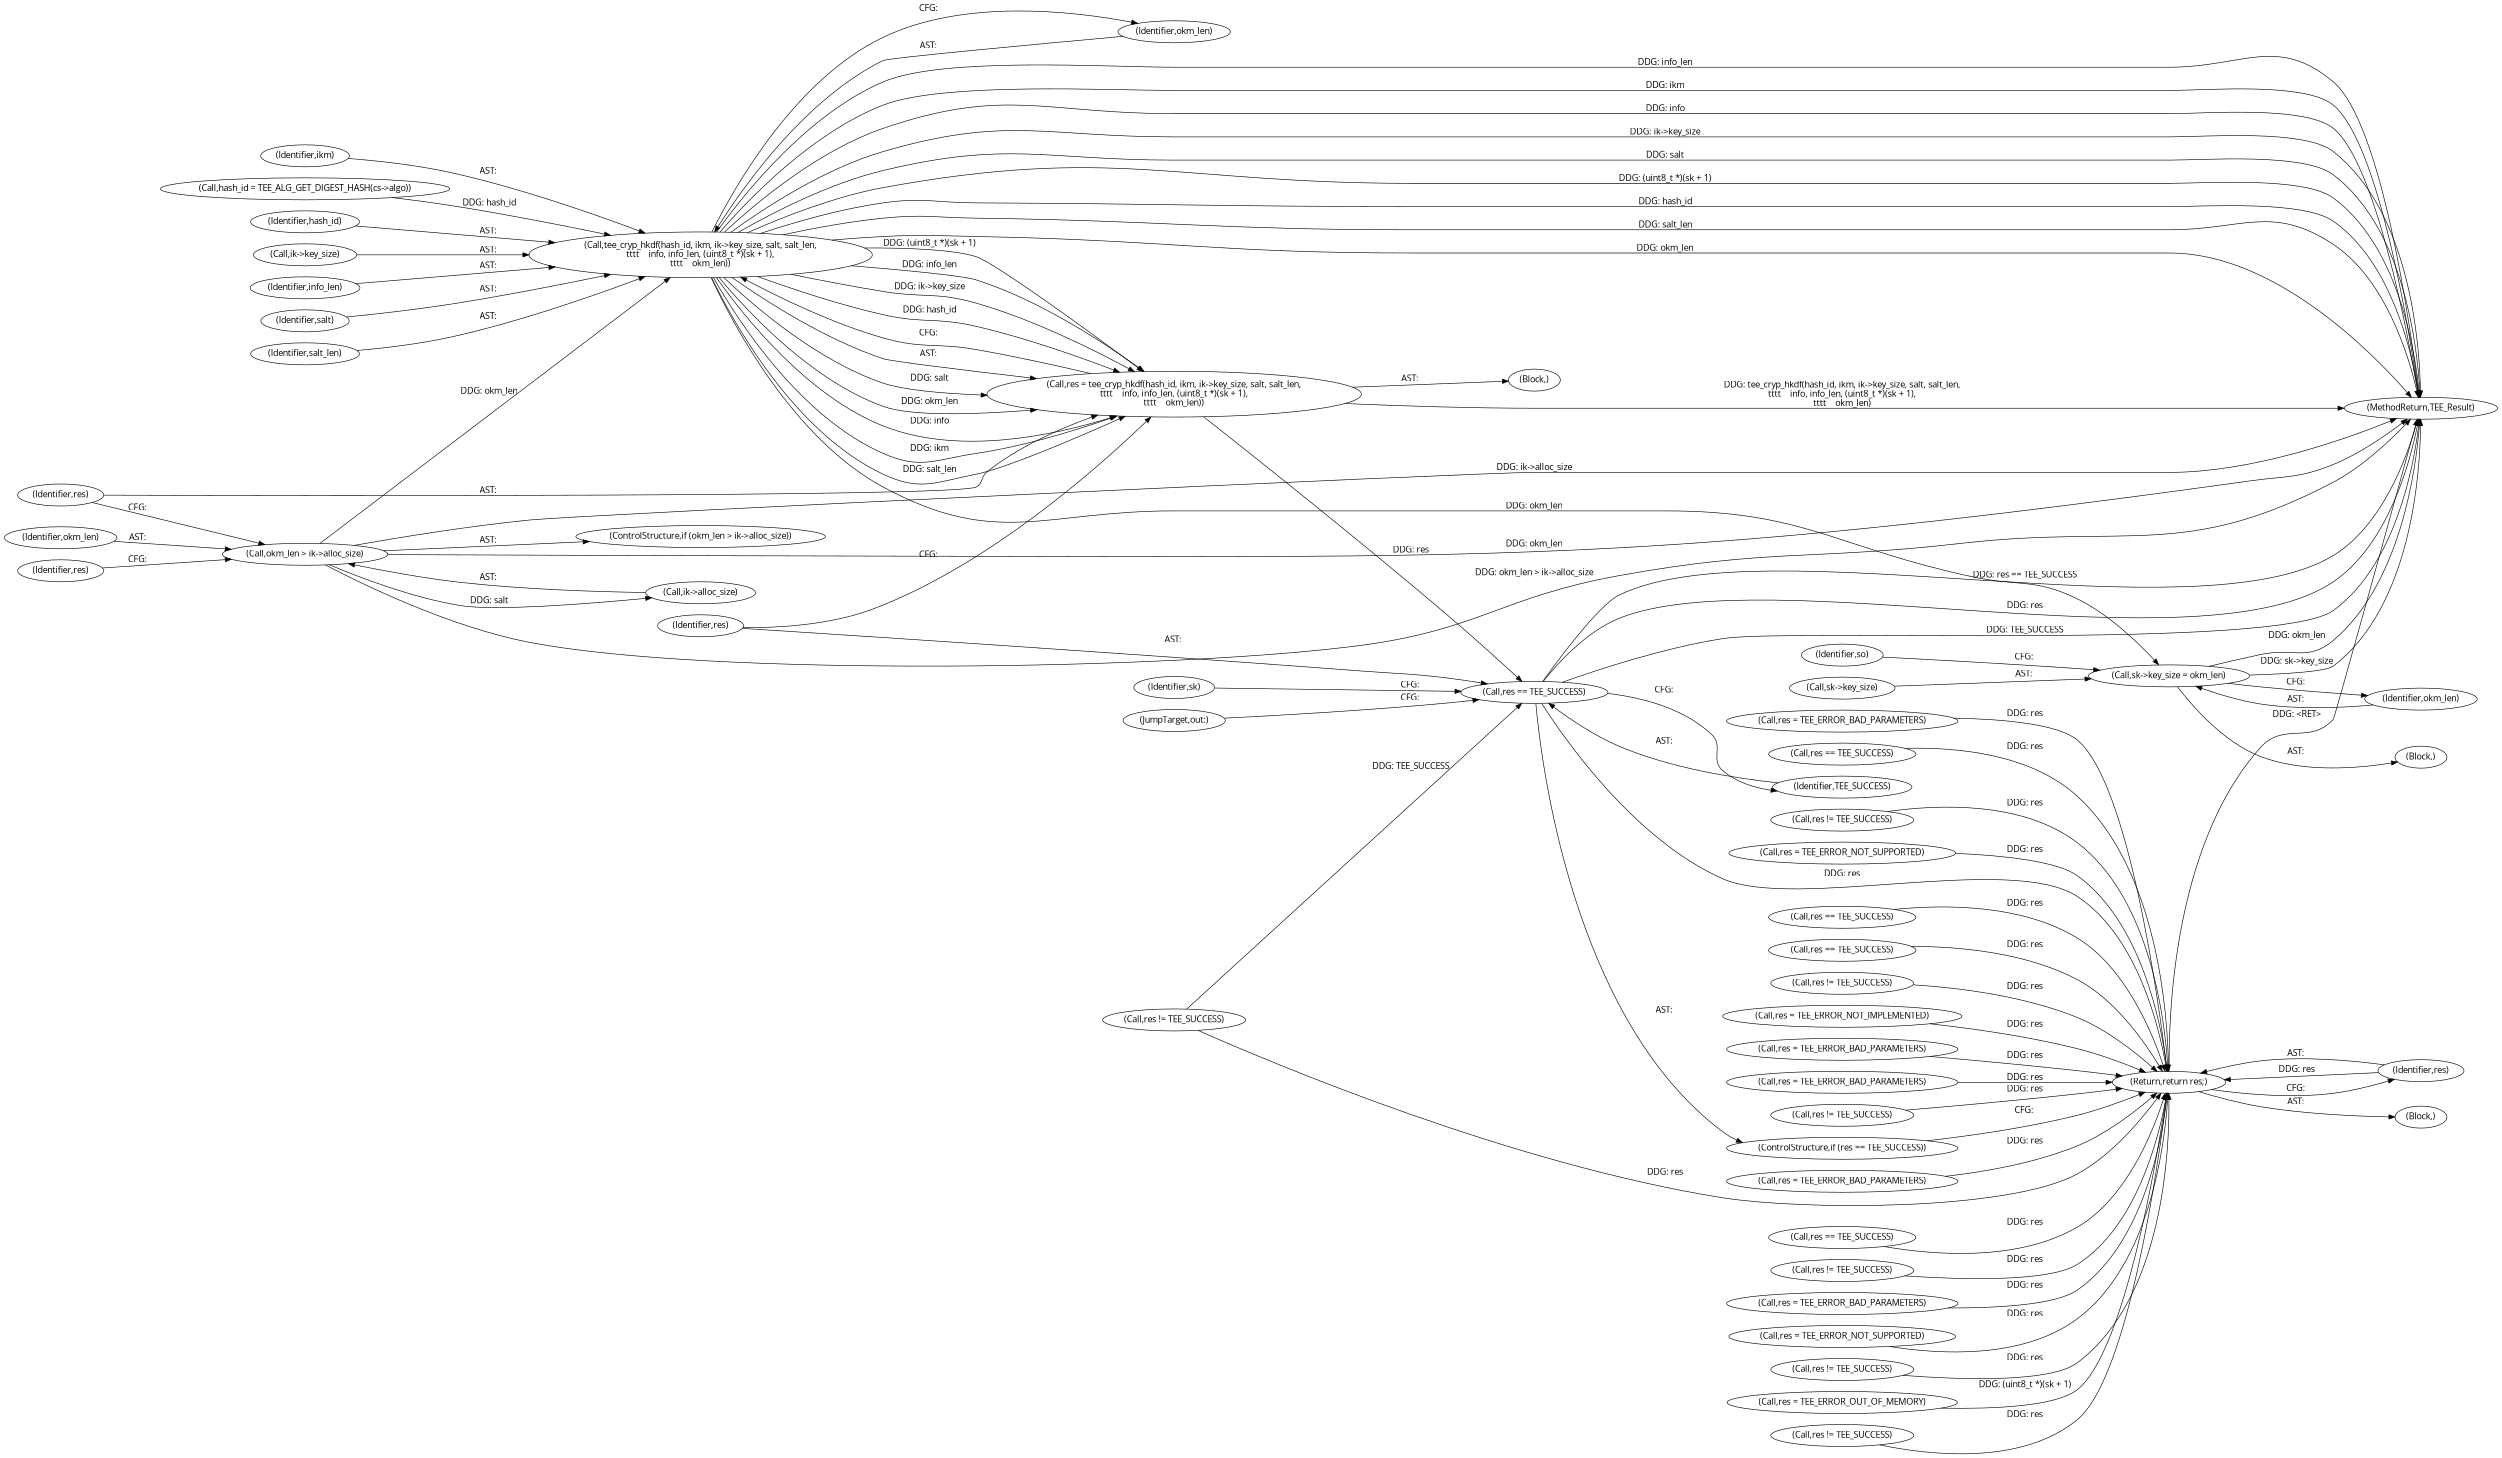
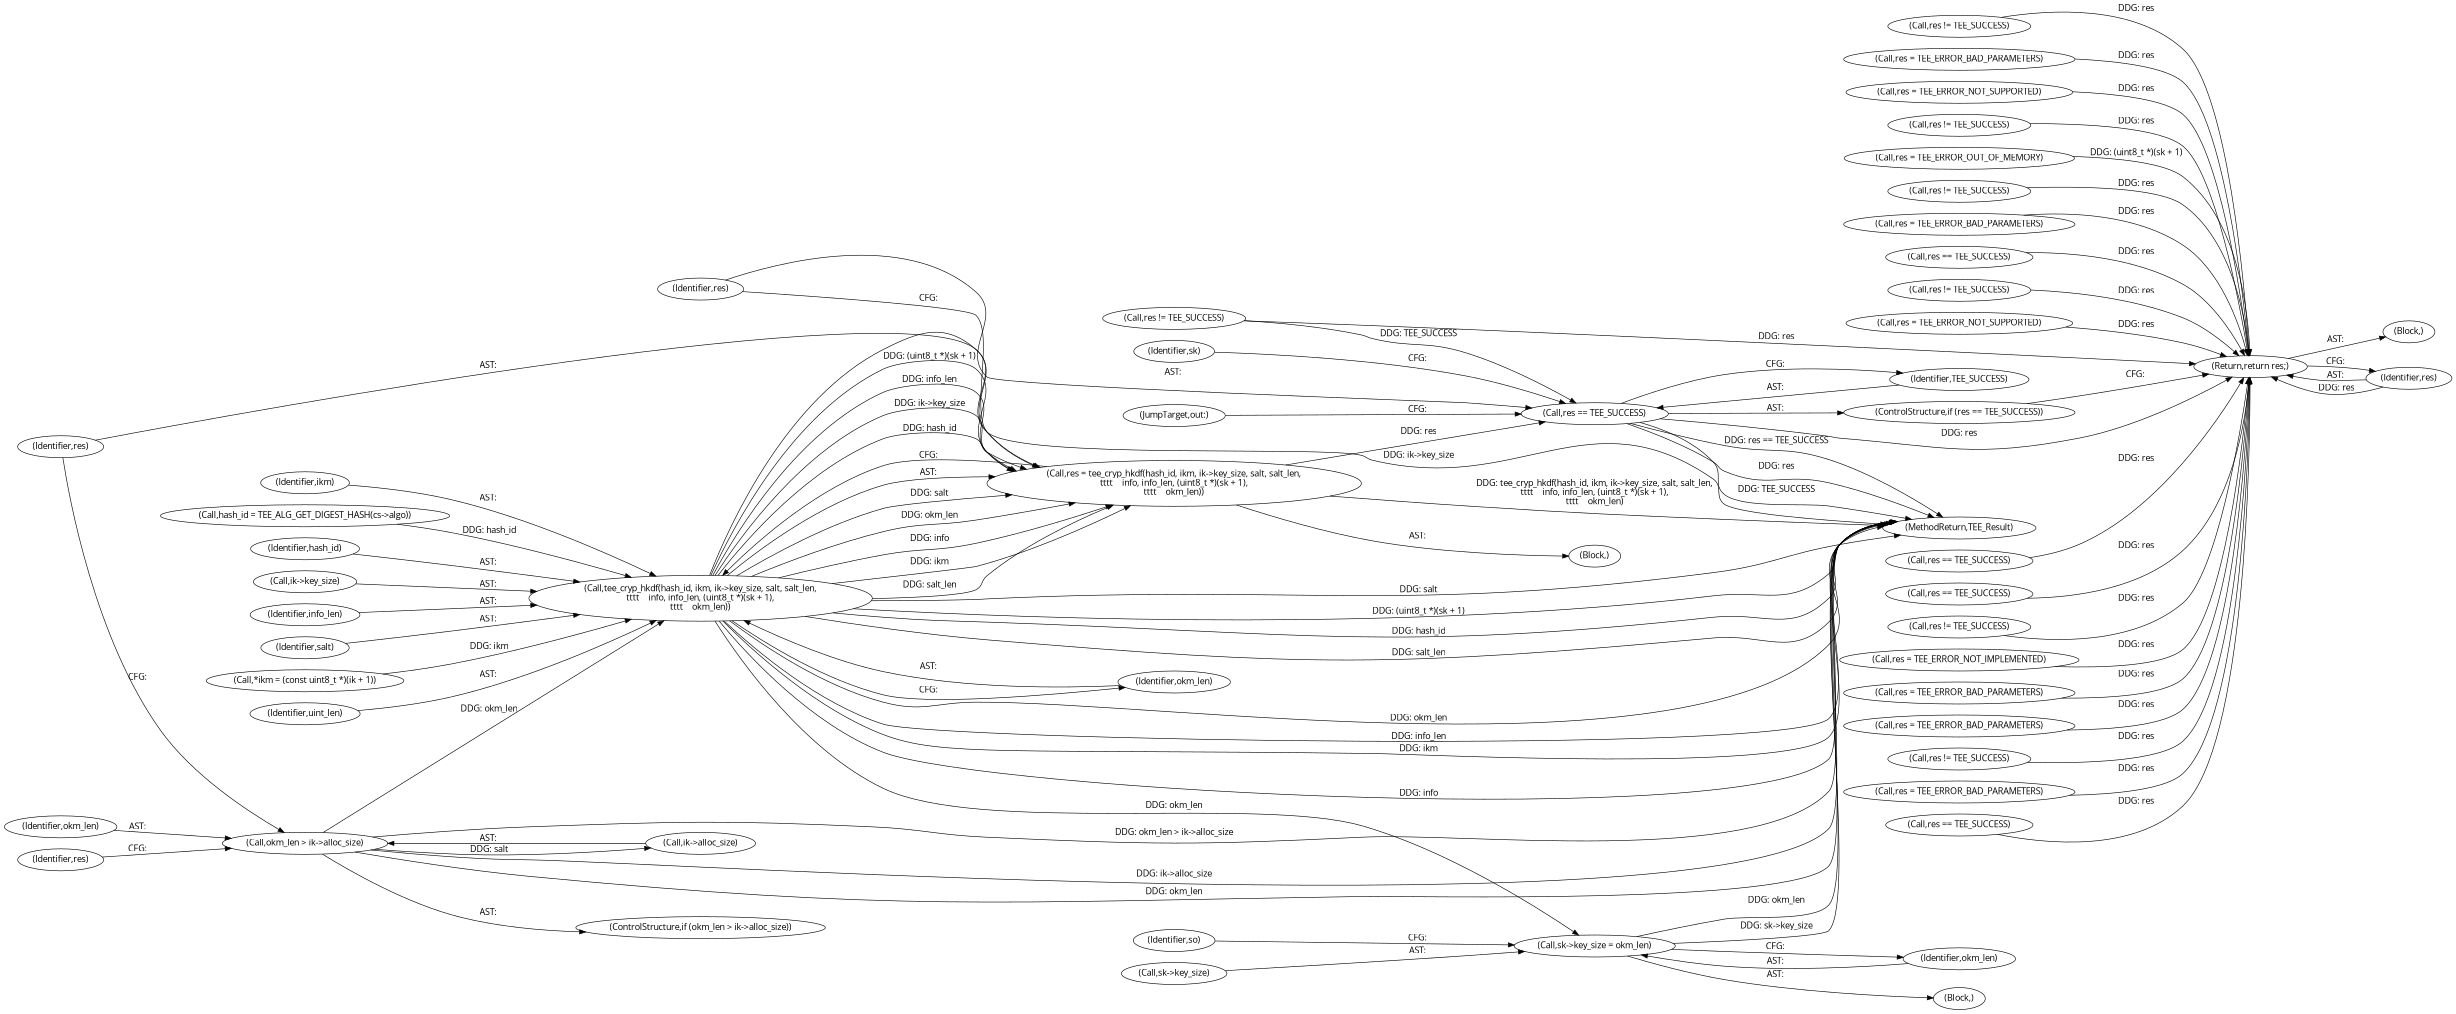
node "(Identifier,salt_len)": label "(Identifier,salt_len)" -> "(Identifier,uint_len)"
node "(Call,*ikm = (const uint8_t *)(ik + 1))": added
edge "(Return,return res;)" -> "(MethodReturn,TEE_Result)": removed, label "DDG: <RET>"
